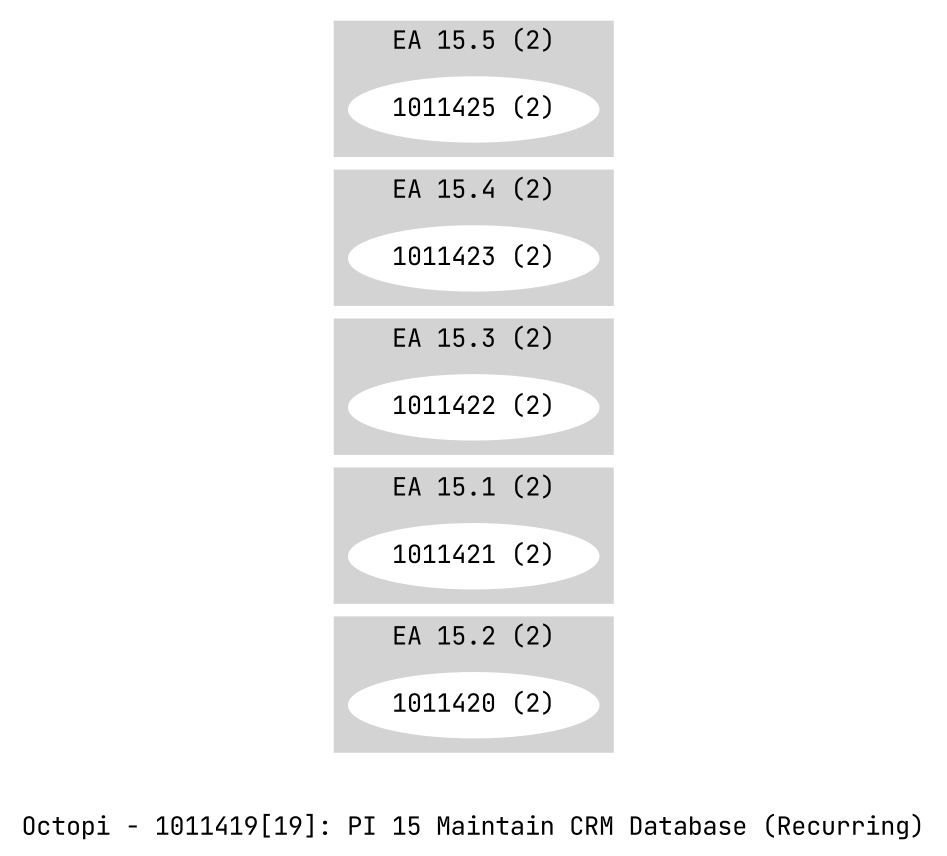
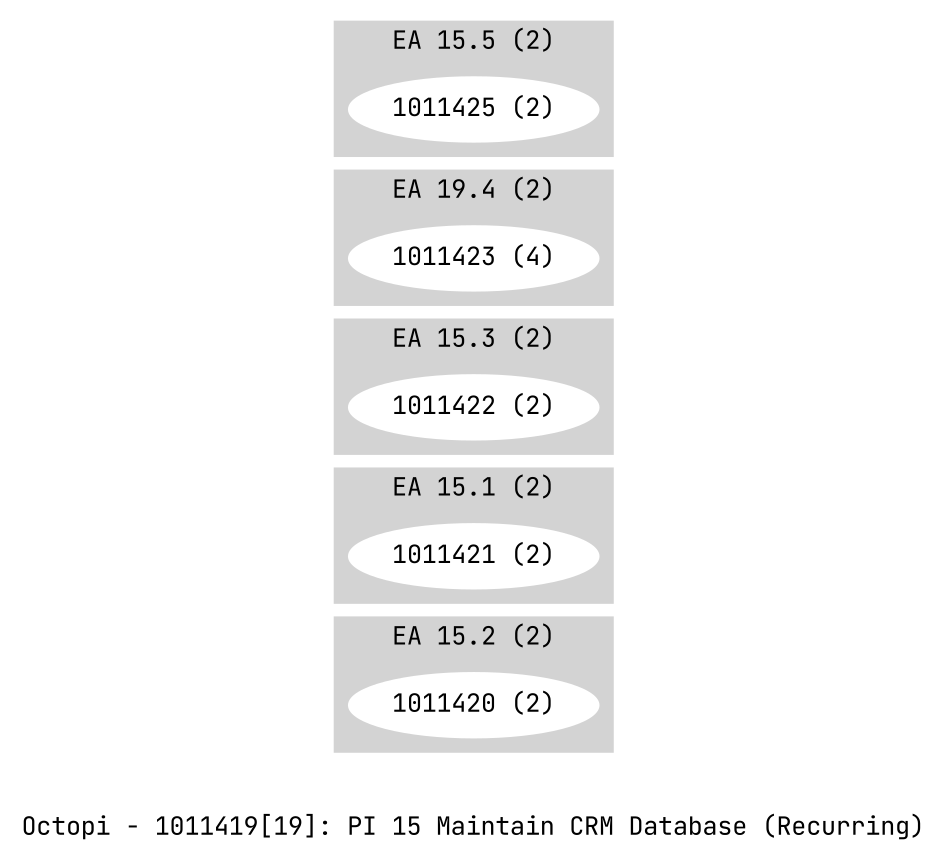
cluster "EA 15.4 (2)": label "EA 15.4 (2)" -> "EA 19.4 (2)"
node "1011423 (2)": label "1011423 (2)" -> "1011423 (4)"
